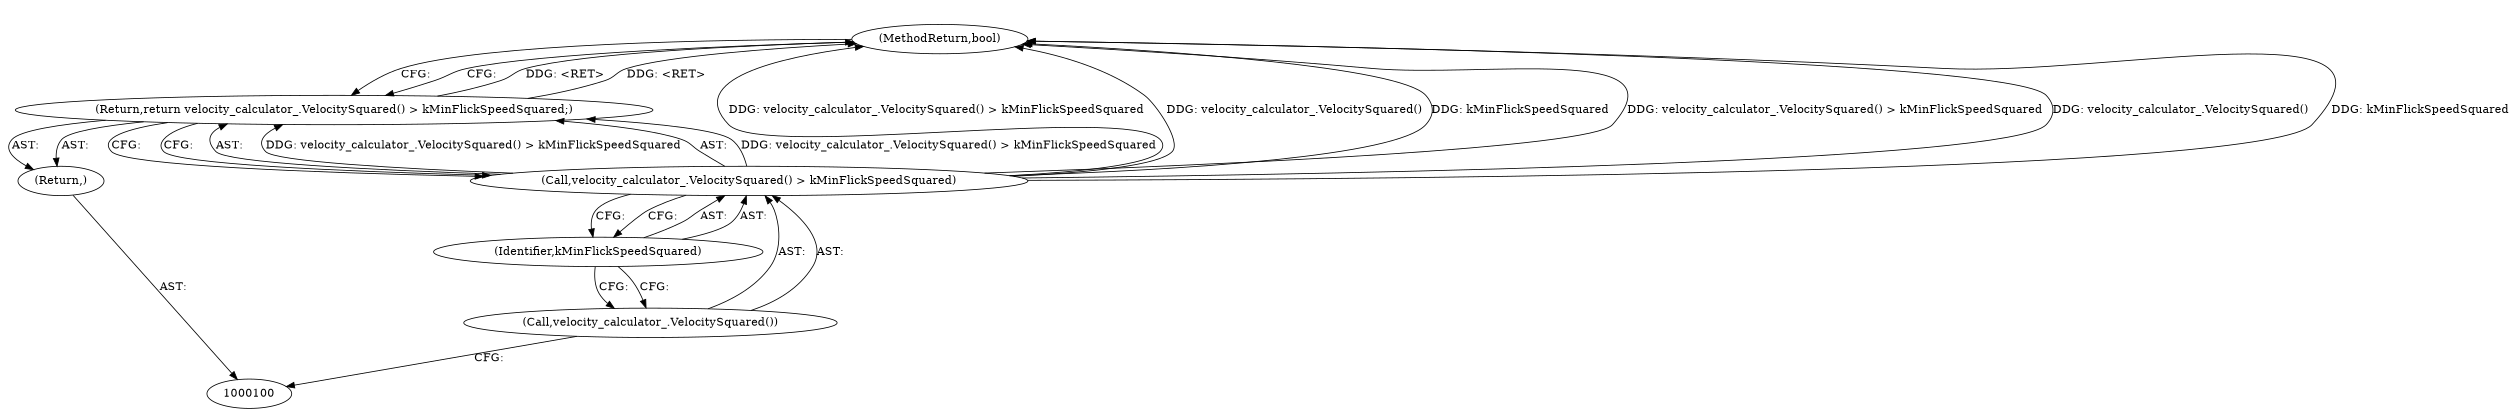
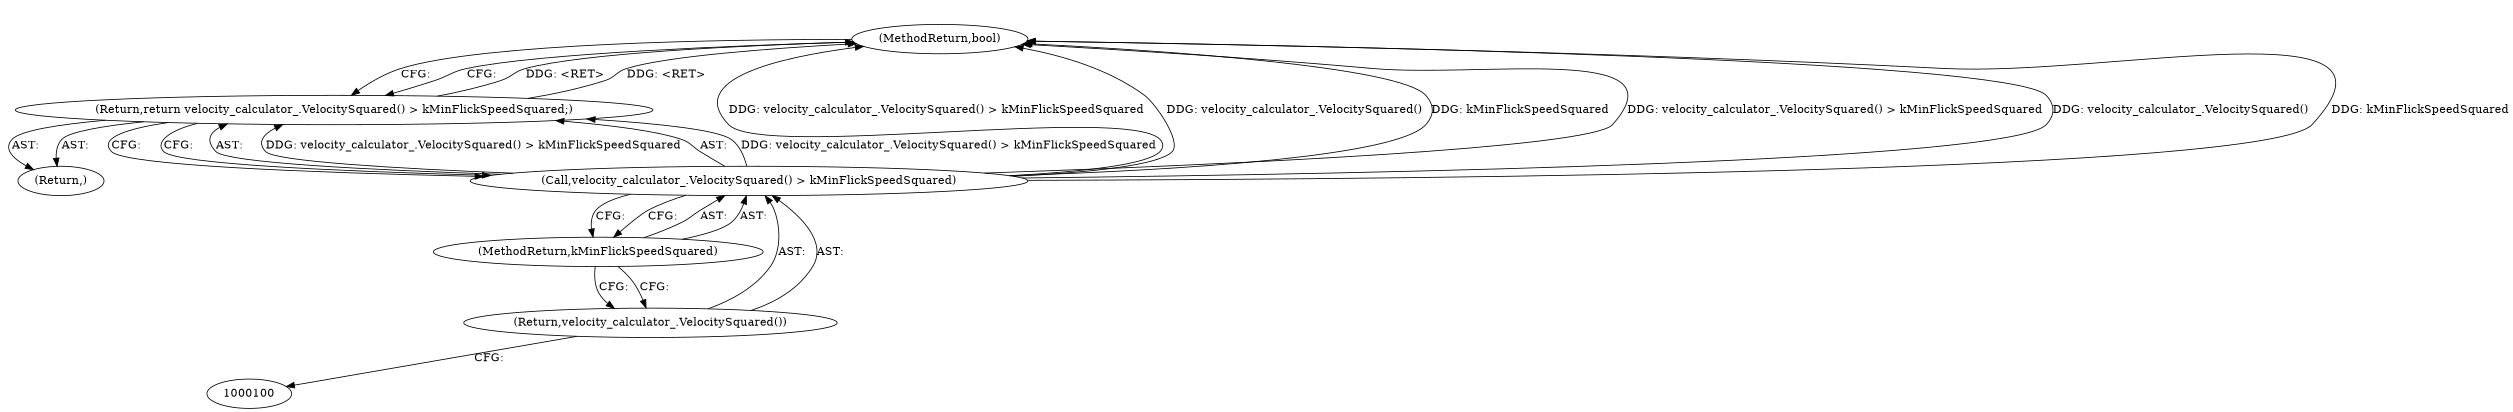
node "(Identifier,kMinFlickSpeedSquared)": label "(Identifier,kMinFlickSpeedSquared)" -> "(MethodReturn,kMinFlickSpeedSquared)"
edge "(Return,)" -> "1000100": removed, label "AST:"
node "(Call,velocity_calculator_.VelocitySquared())": label "(Call,velocity_calculator_.VelocitySquared())" -> "(Return,velocity_calculator_.VelocitySquared())"
